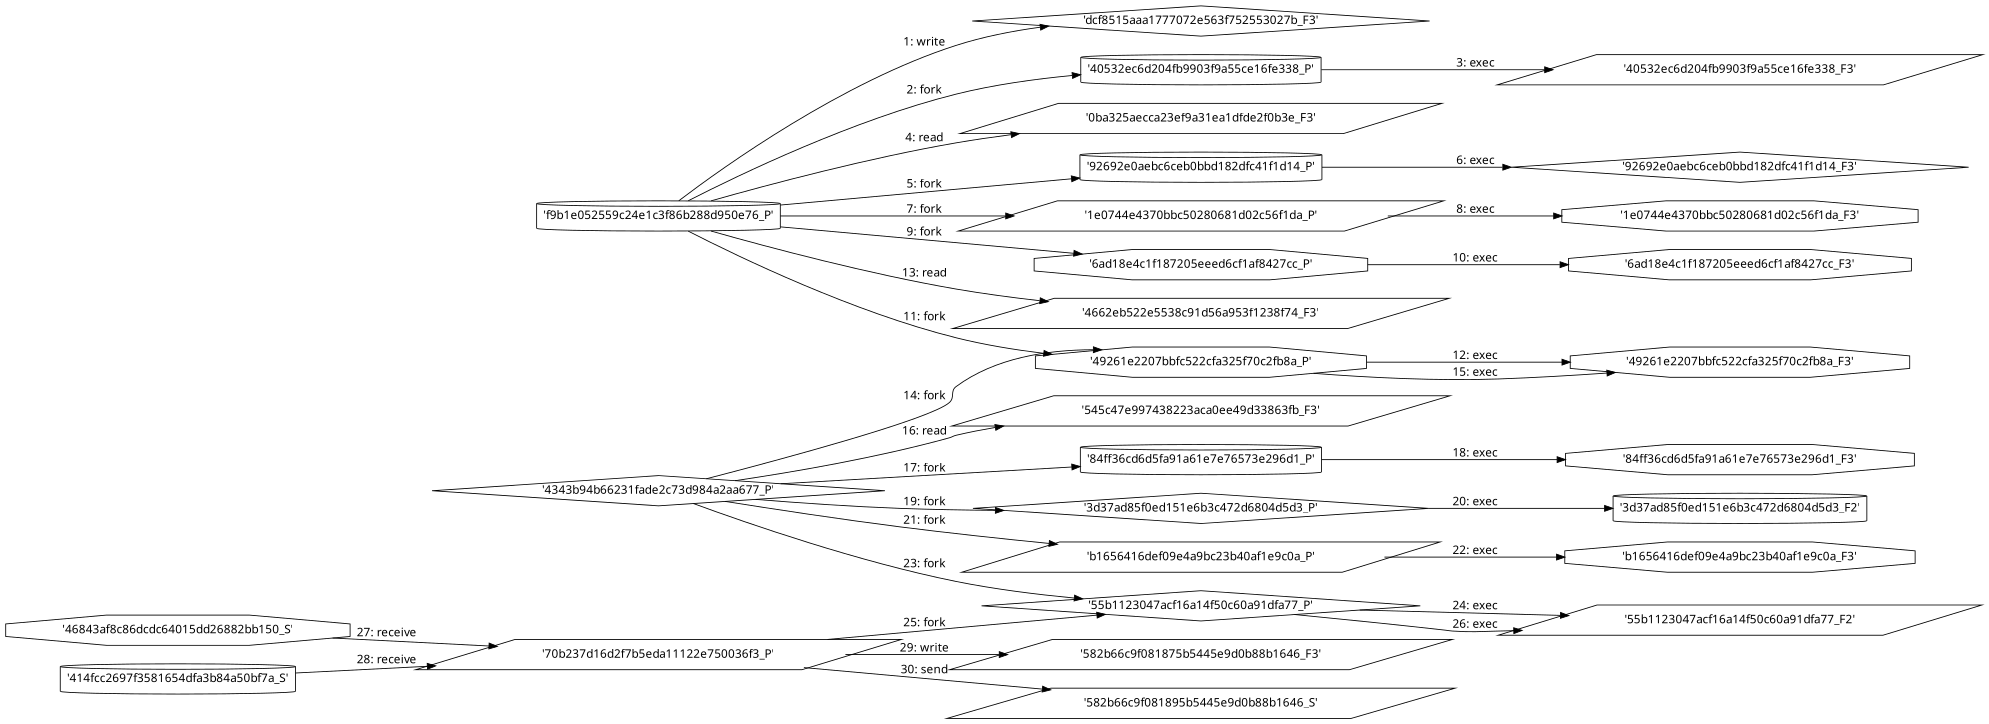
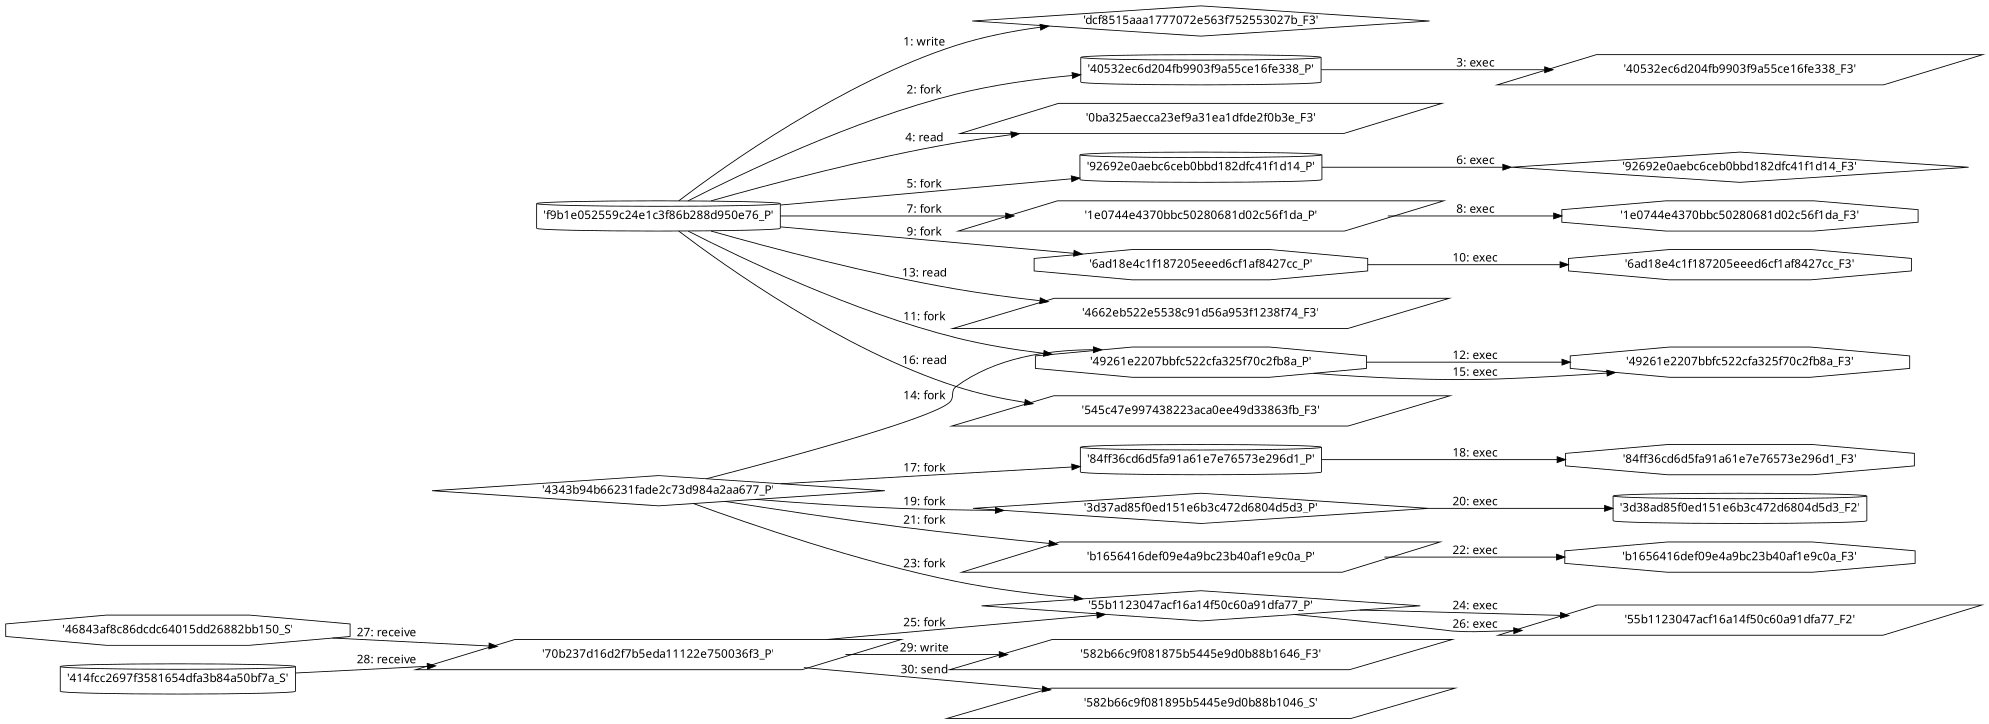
edge "'4343b94b66231fade2c73d984a2aa677_P'" -> "'545c47e997438223aca0ee49d33863fb_F3'": now "'f9b1e052559c24e1c3f86b288d950e76_P'" -> "'545c47e997438223aca0ee49d33863fb_F3'"
node "'3d37ad85f0ed151e6b3c472d6804d5d3_F2'": label "'3d37ad85f0ed151e6b3c472d6804d5d3_F2'" -> "'3d38ad85f0ed151e6b3c472d6804d5d3_F2'"
node "'582b66c9f081895b5445e9d0b88b1646_S'": label "'582b66c9f081895b5445e9d0b88b1646_S'" -> "'582b66c9f081895b5445e9d0b88b1046_S'"
